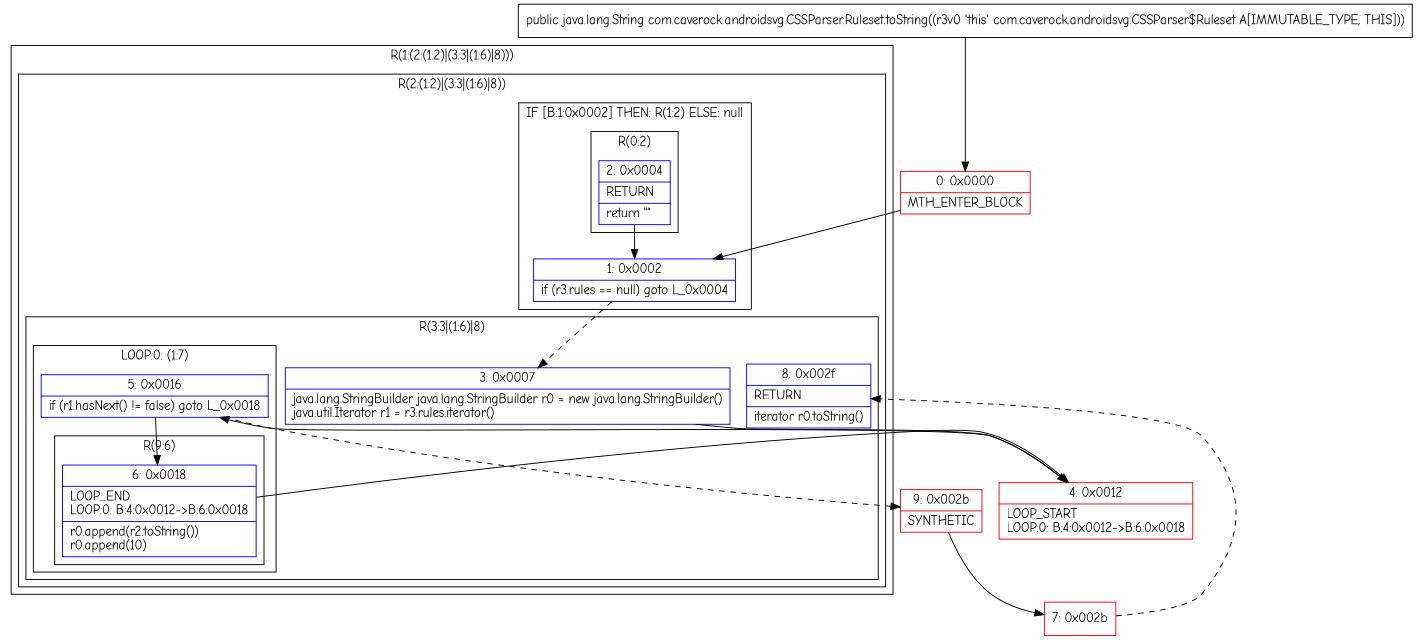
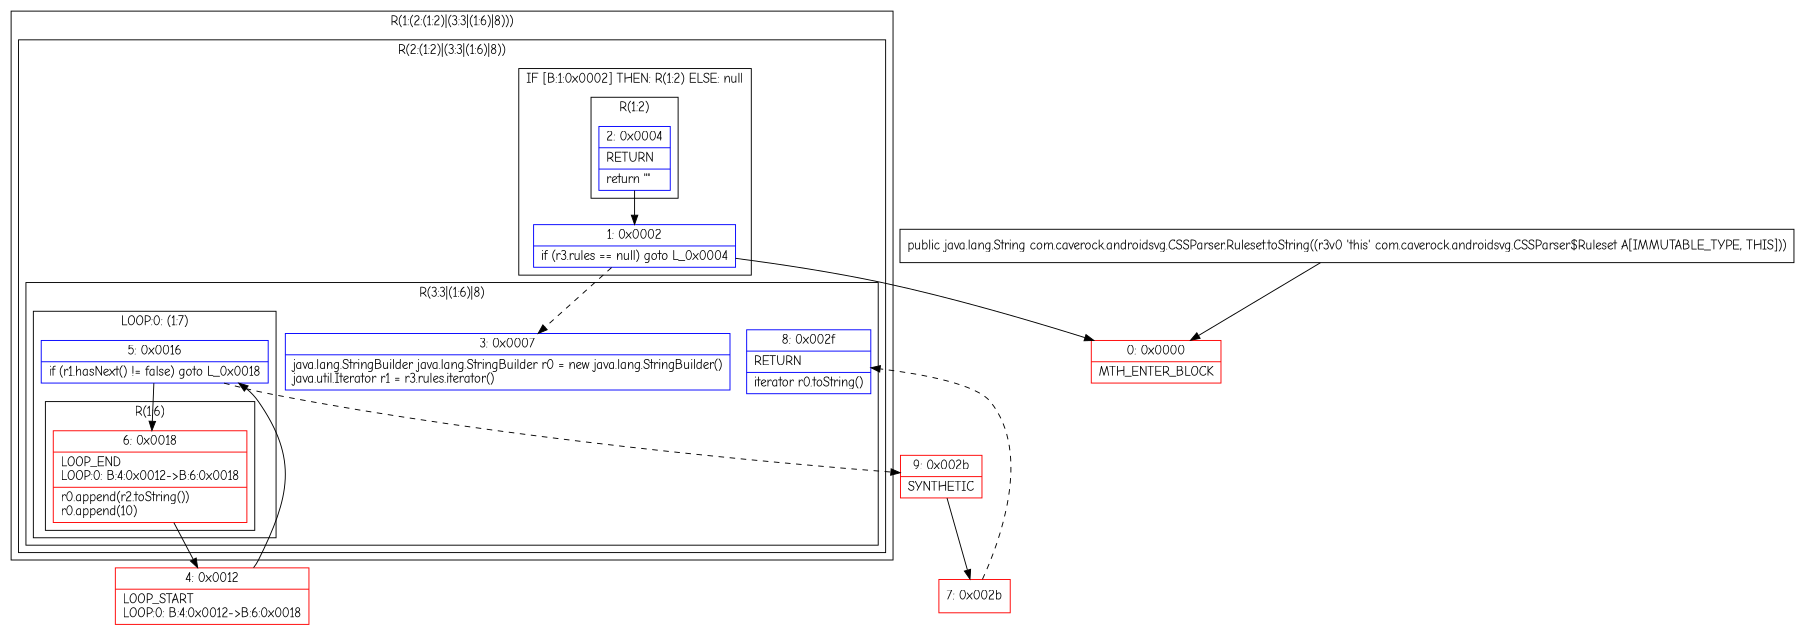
cluster "R(0:2)": label "R(0:2)" -> "R(1:2)"
edge "0: 0x0000" -> "1: 0x0002": reversed
edge "3: 0x0007" -> "4: 0x0012": removed
cluster "R(9:6)": label "R(9:6)" -> "R(1:6)"
node "6: 0x0018": color blue -> red
